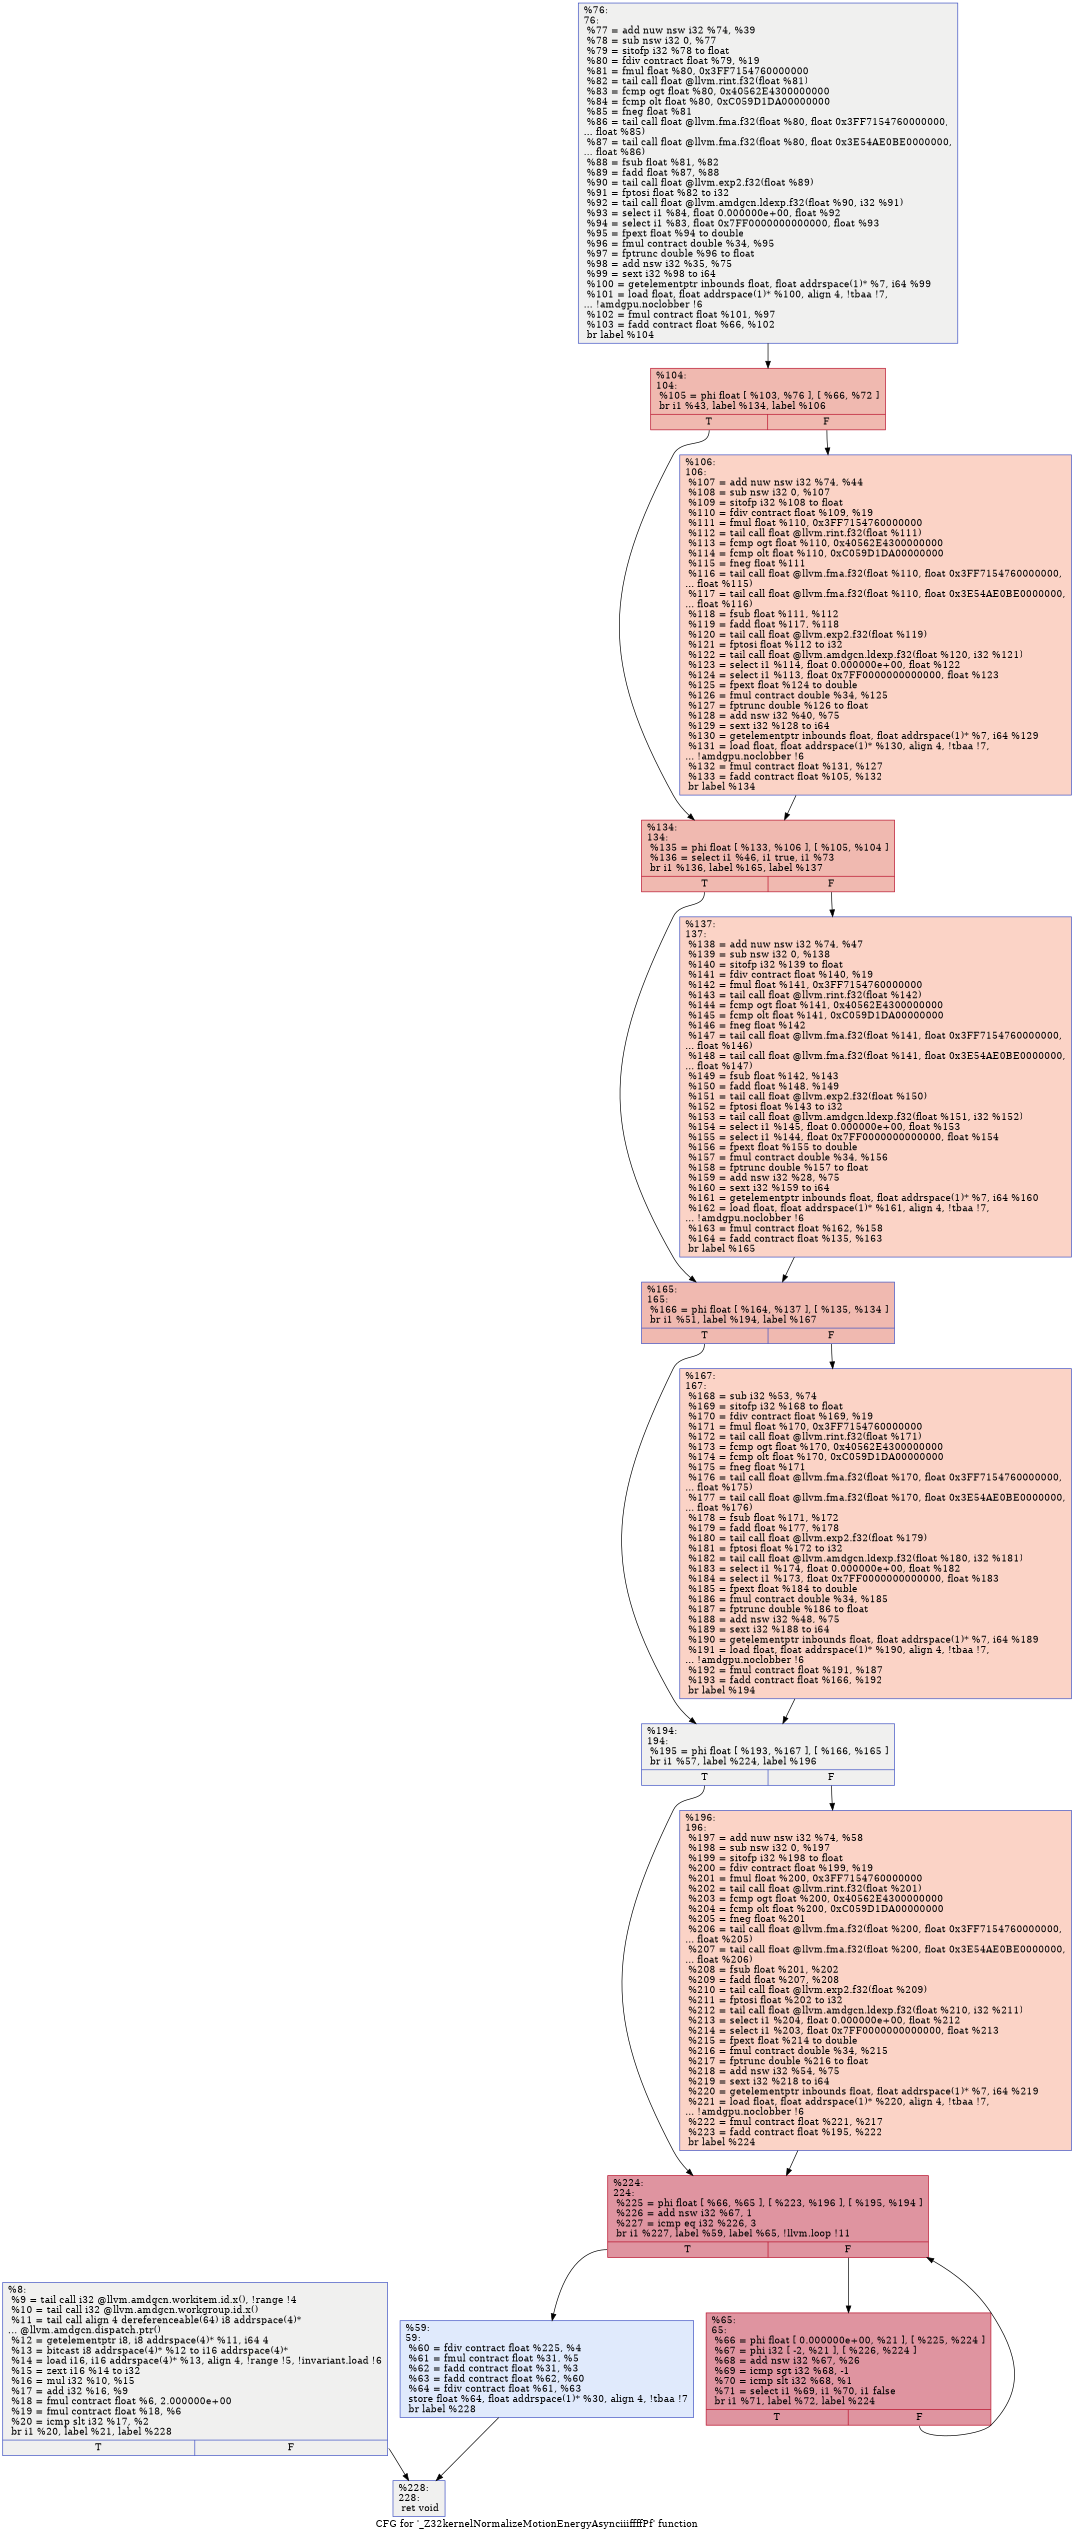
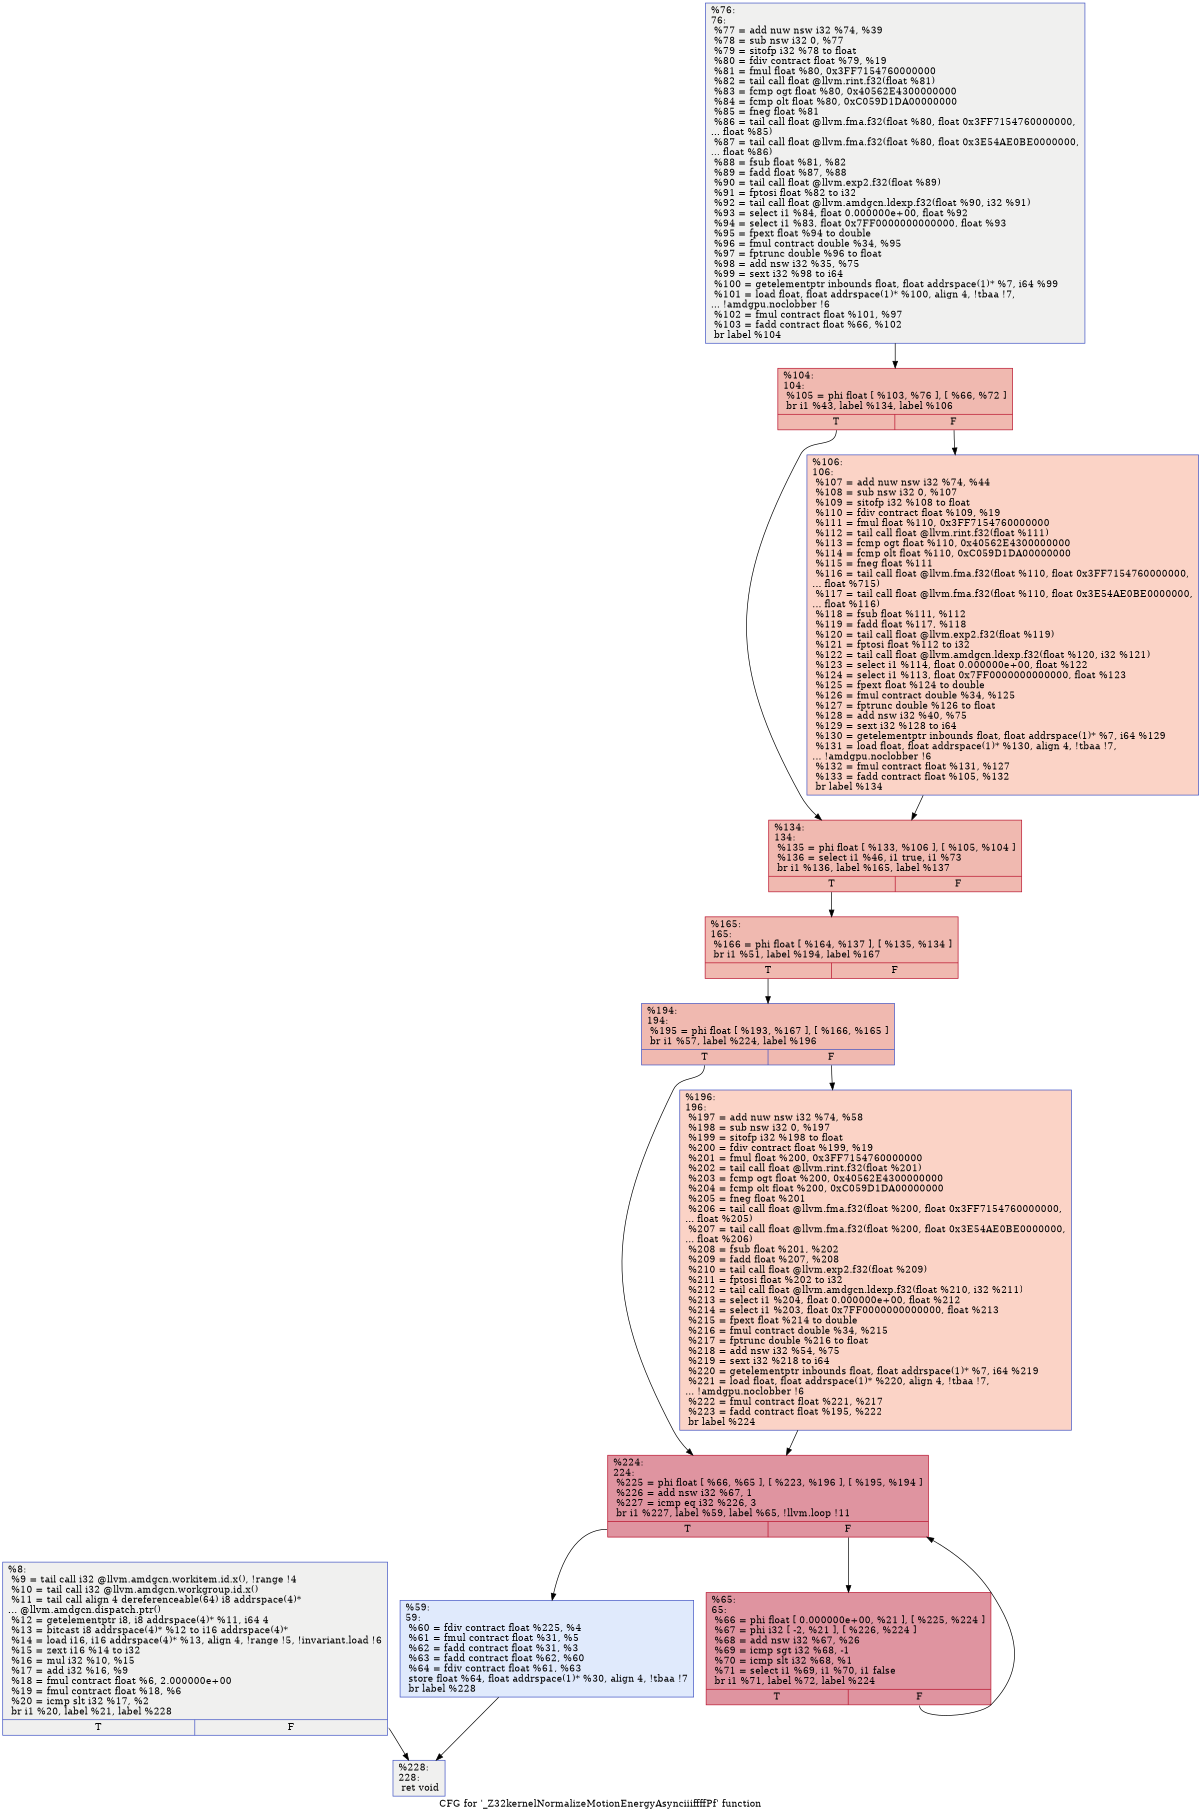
node "%106:": text "... float %115)" -> "... float %715)"
node "%137:": removed
node "%165:": color #3d50c3ff -> #b70d28ff
node "%167:": removed
node "%194:": fillcolor #dedcdb70 -> #de614d70
